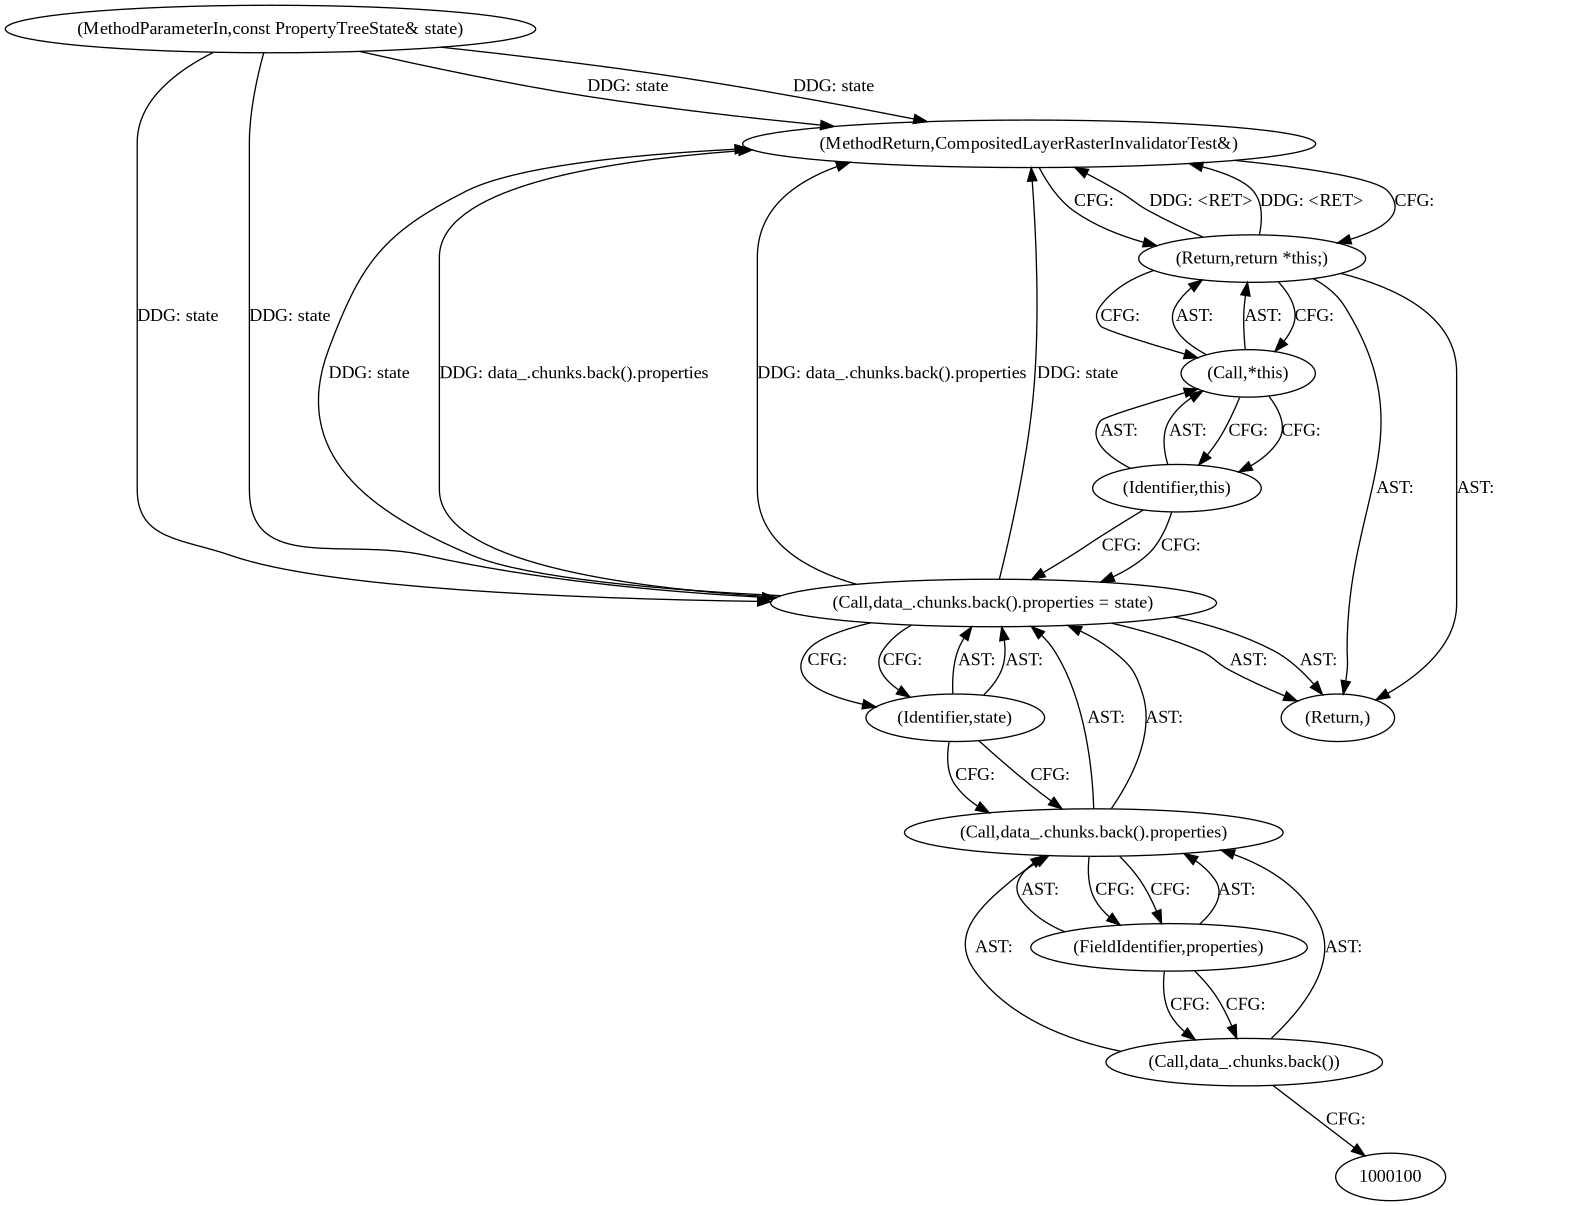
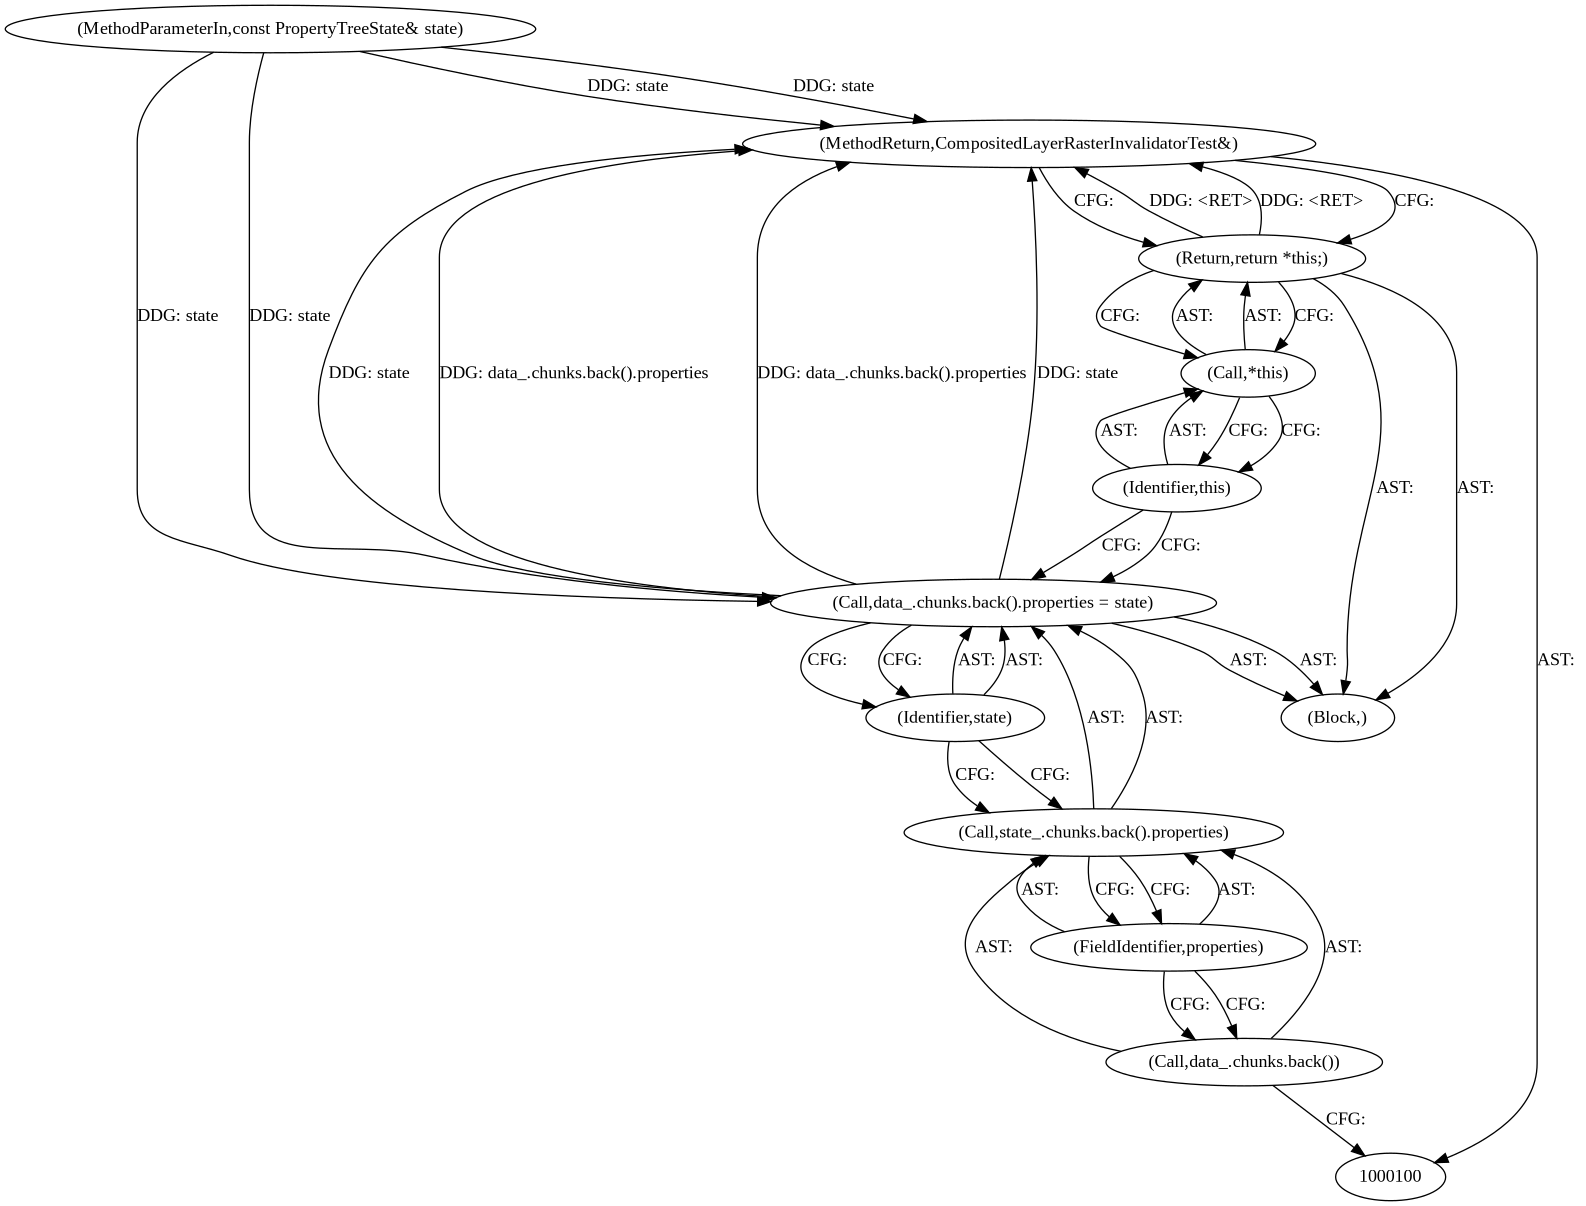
edge "(MethodReturn,CompositedLayerRasterInvalidatorTest&)" -> "1000100": added, label "AST:"
node "(Return,)": label "(Return,)" -> "(Block,)"
node "(Call,data_.chunks.back().properties)": label "(Call,data_.chunks.back().properties)" -> "(Call,state_.chunks.back().properties)"
